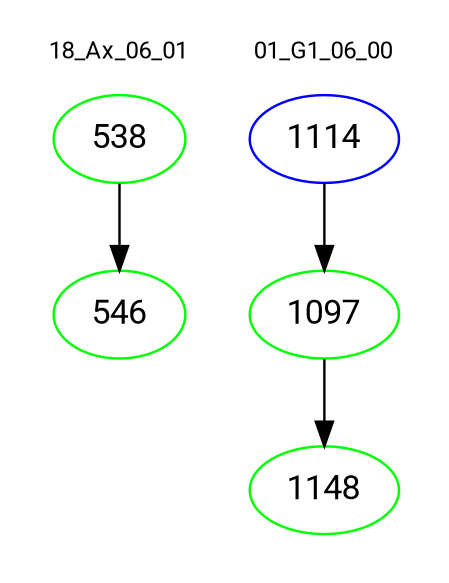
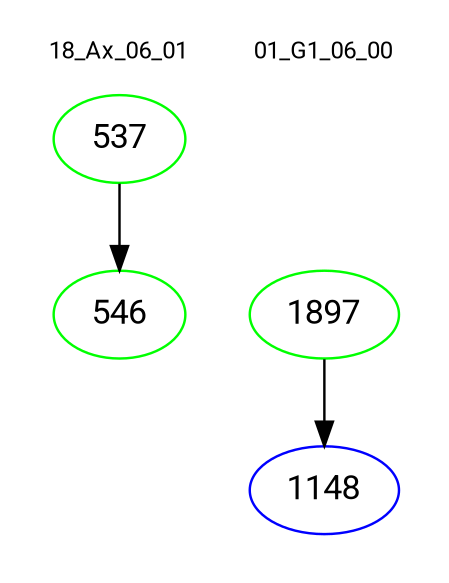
node "538": label "538" -> "537"
node "1114": removed
node "1097": label "1097" -> "1897"
node "1148": color green -> blue
